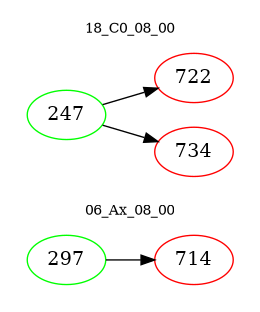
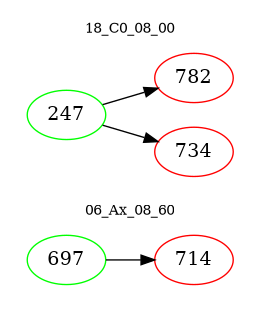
node "722": label "722" -> "782"
cluster "06_Ax_08_00": label "06_Ax_08_00" -> "06_Ax_08_60"
node "297": label "297" -> "697"
